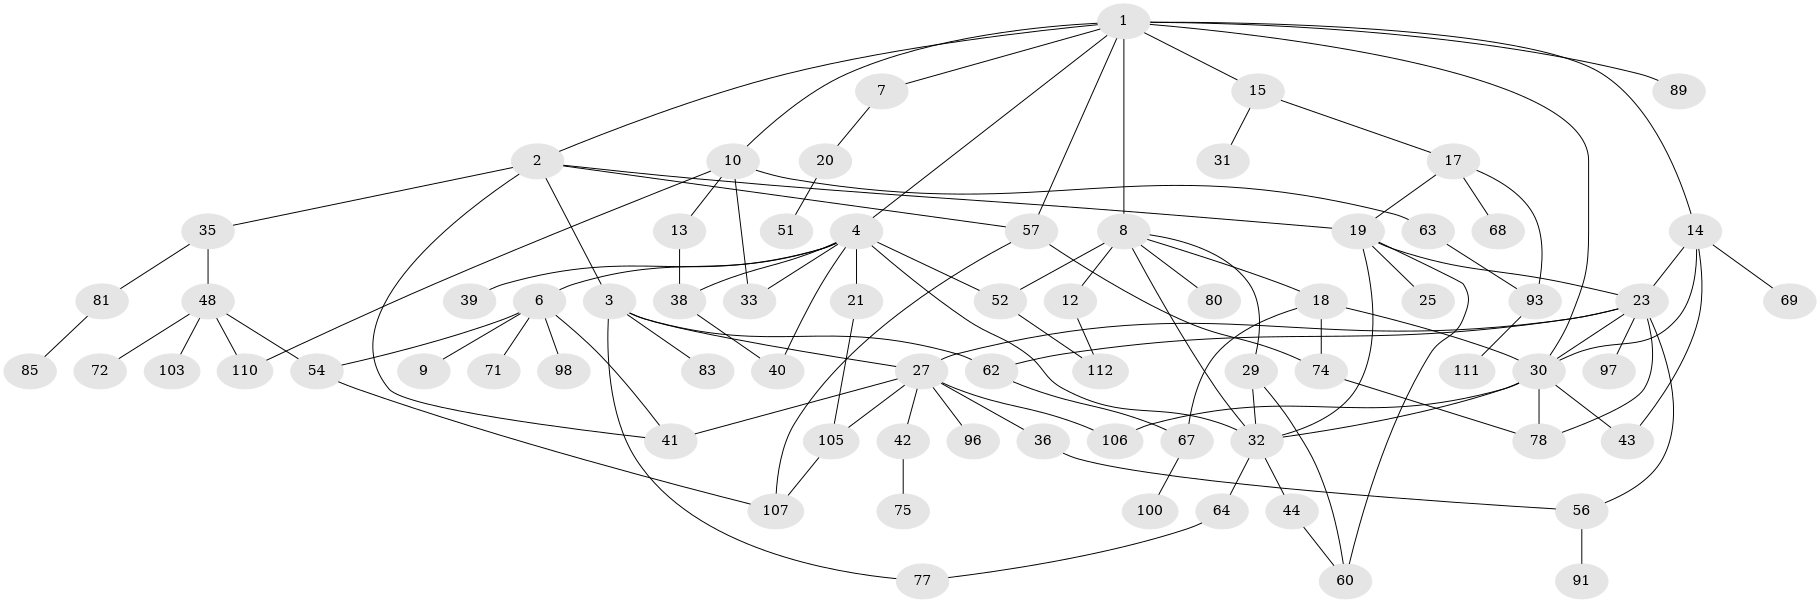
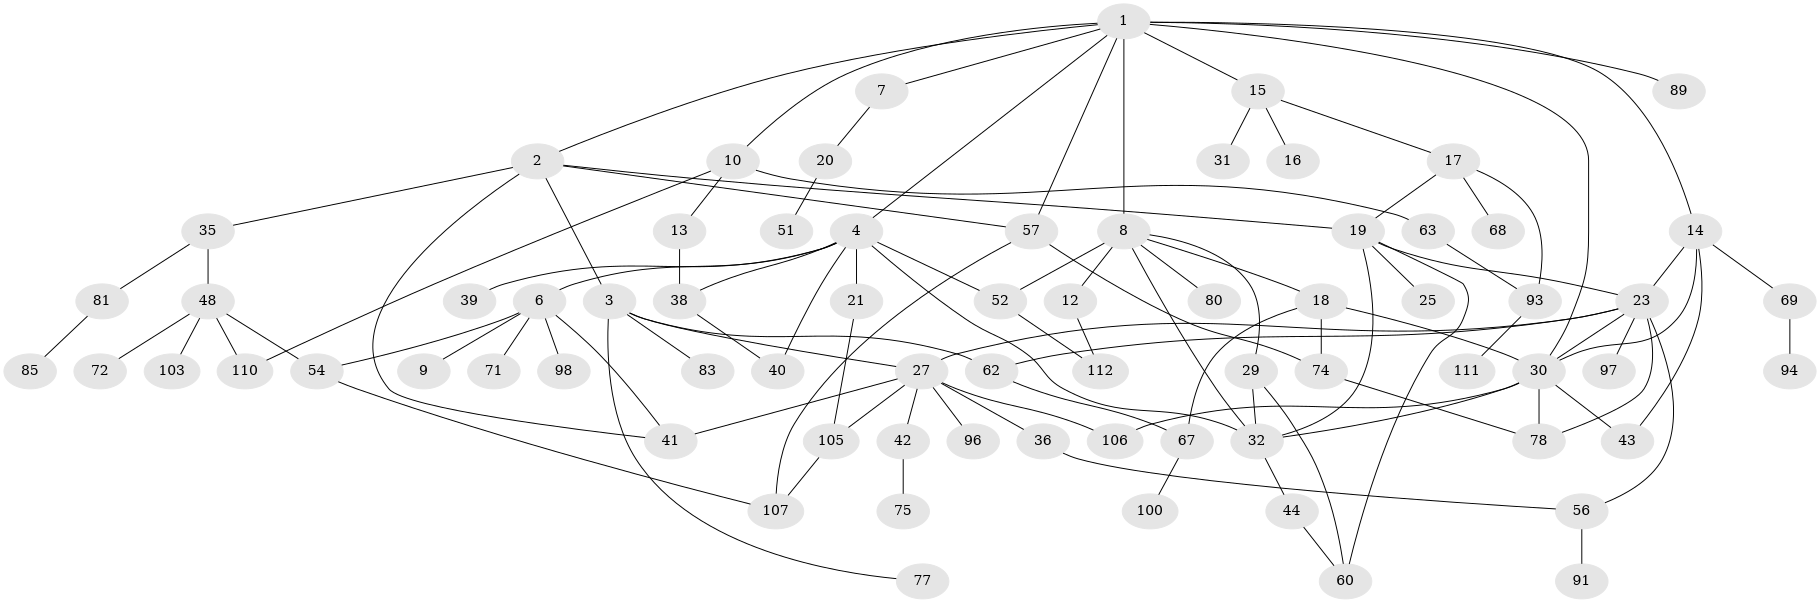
node "16": added
node "33": removed
node "94": added
node "64": removed
